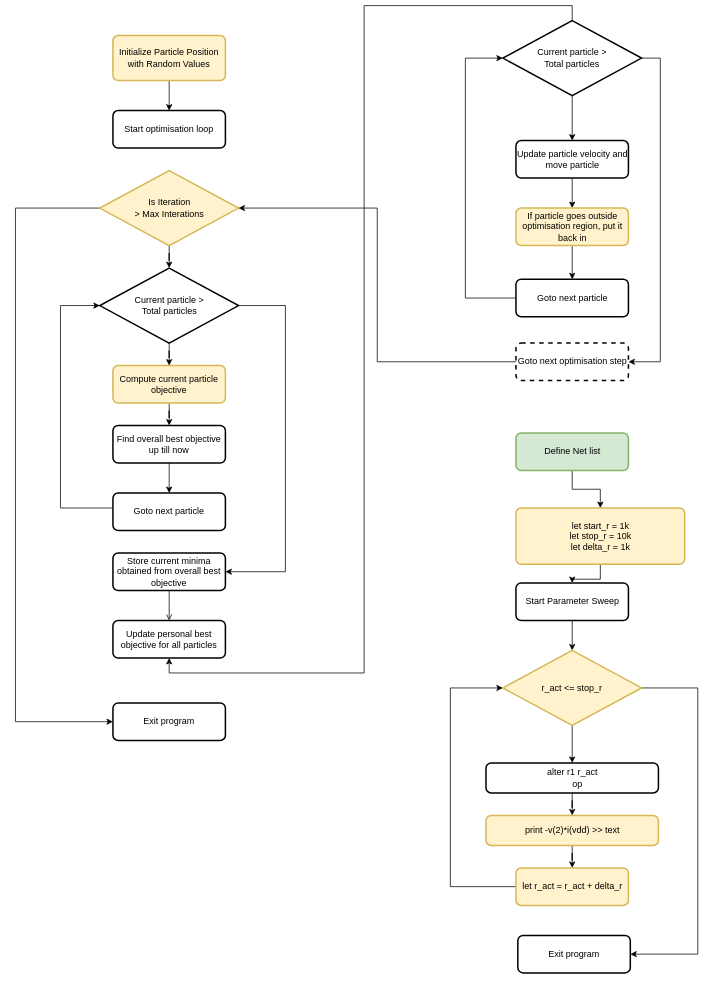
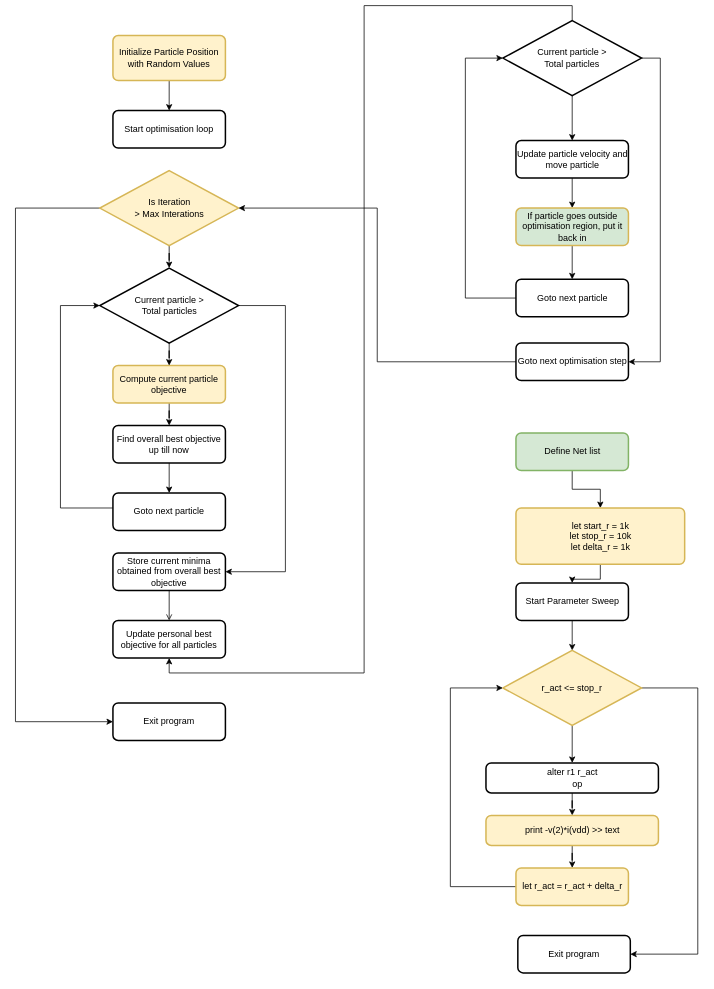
node "If particle goes outside optimisation region, put it back in": fillcolor #fff2cc -> #d5e8d4
node "Goto next optimisation step": style dashed -> solid
